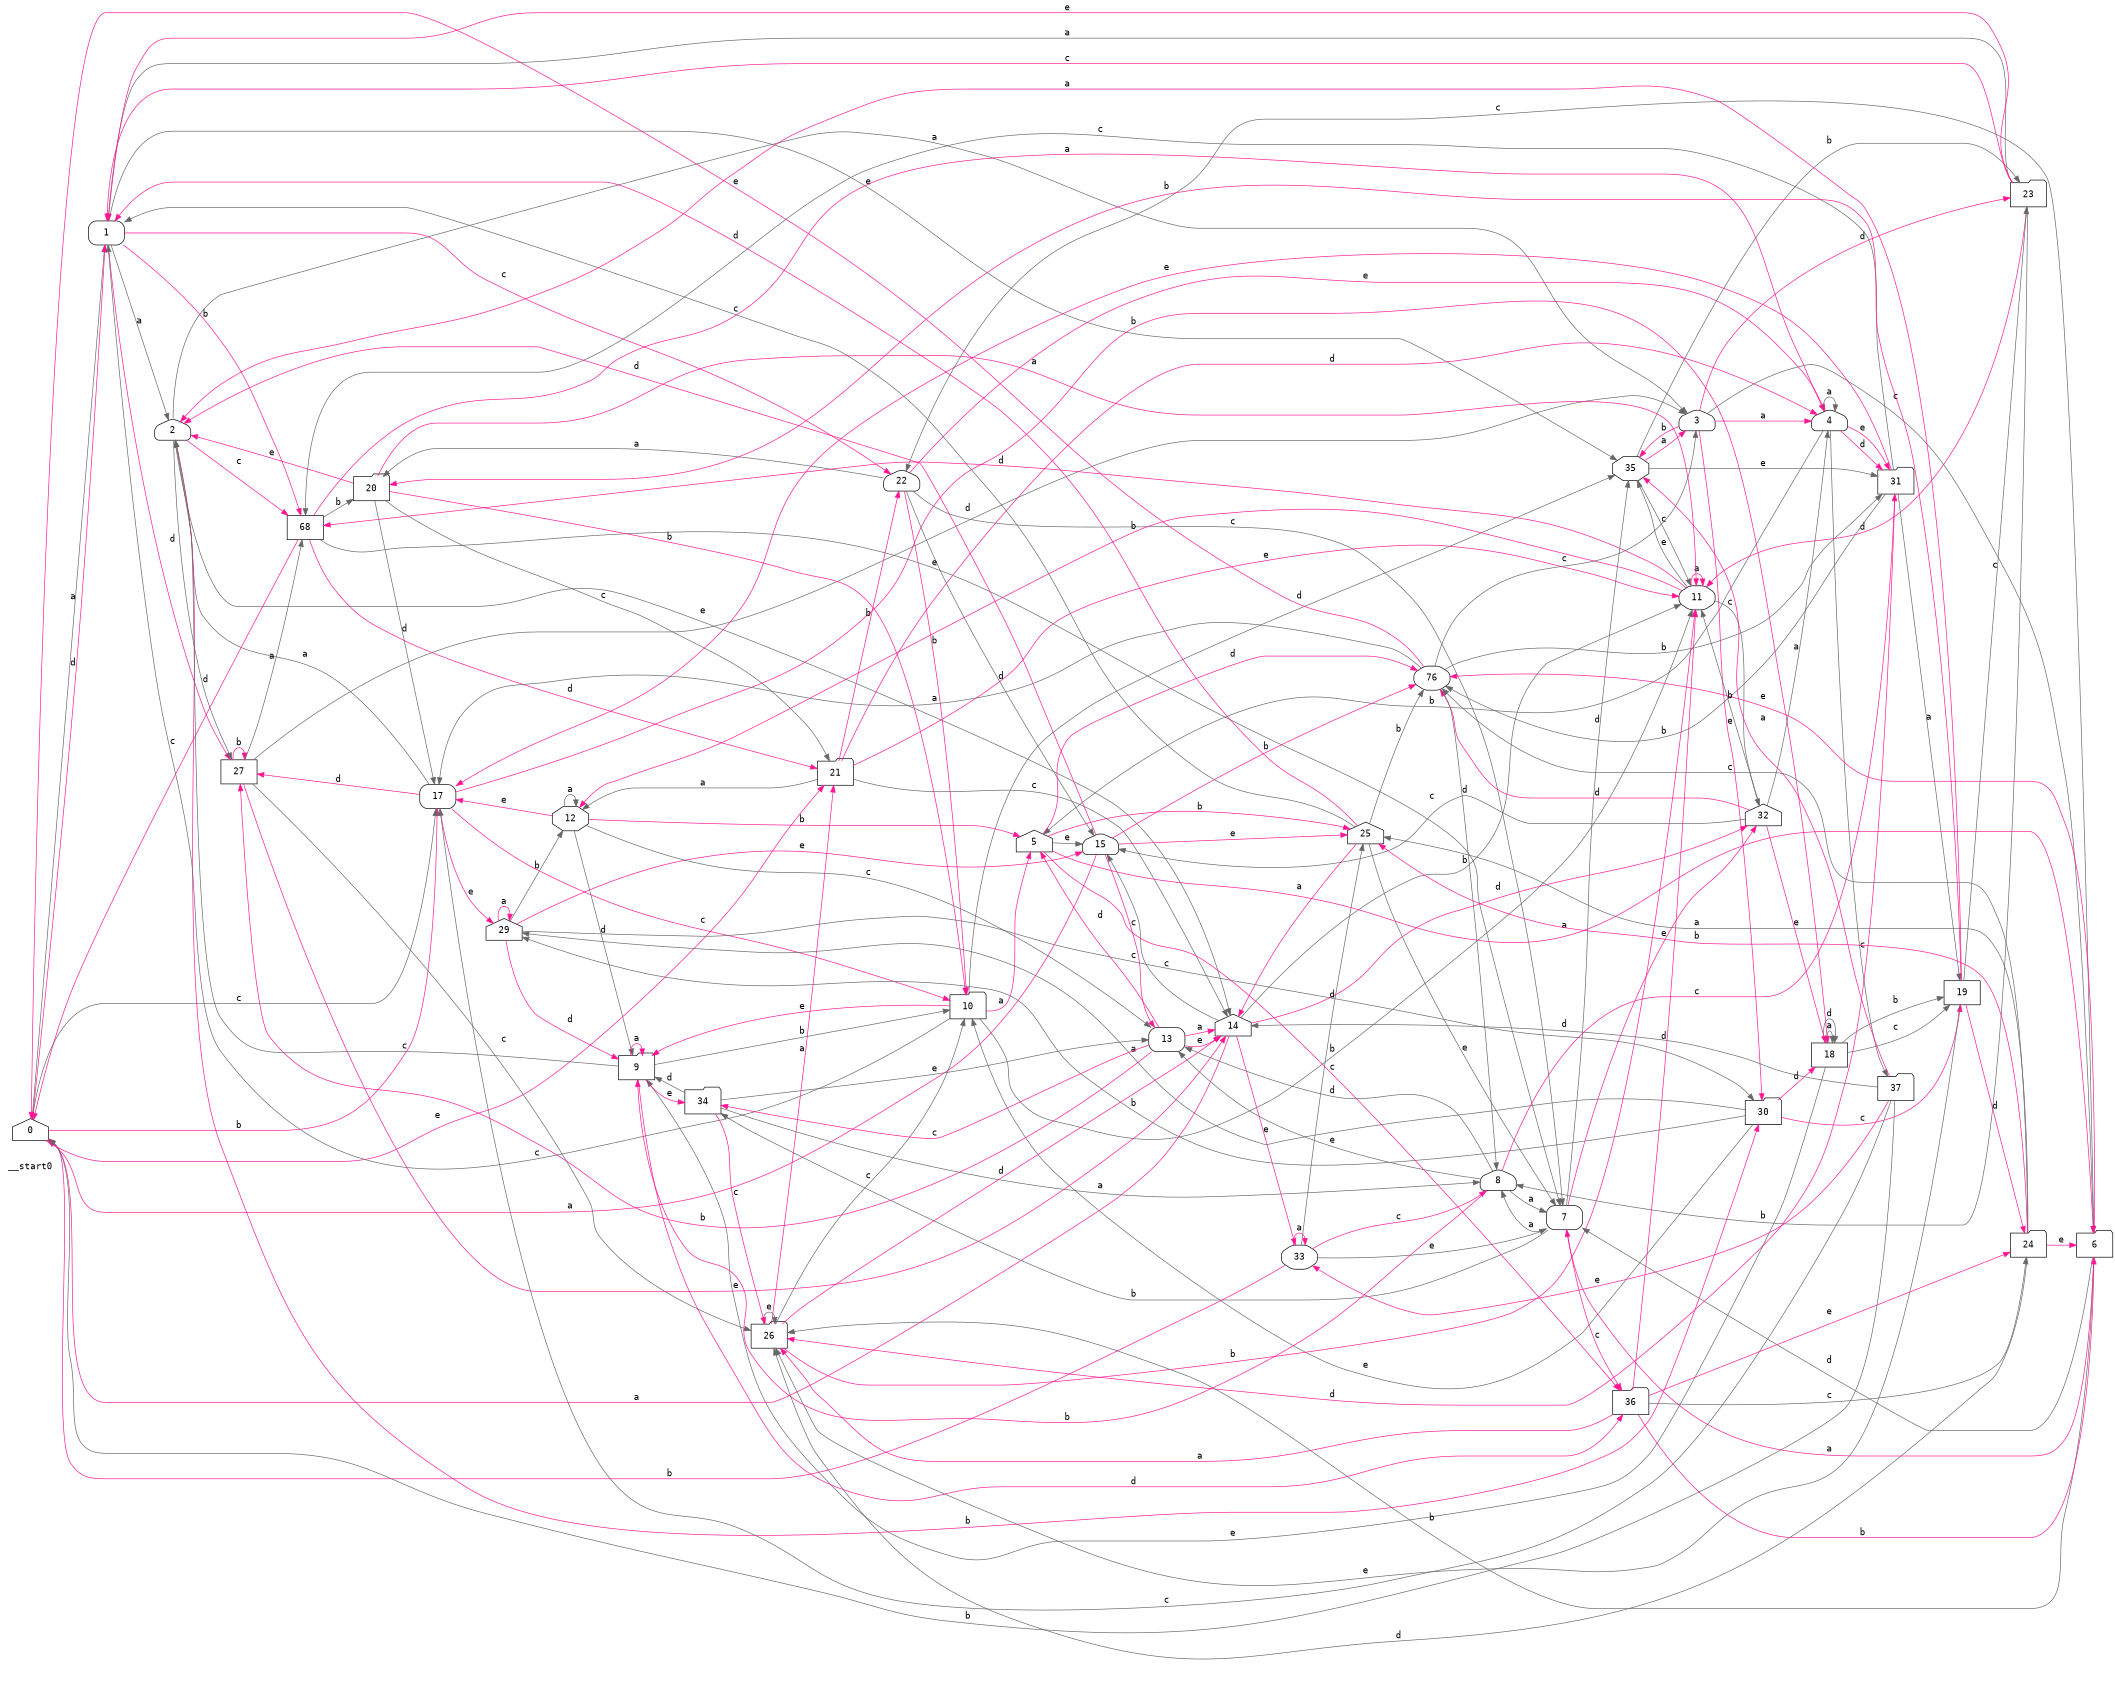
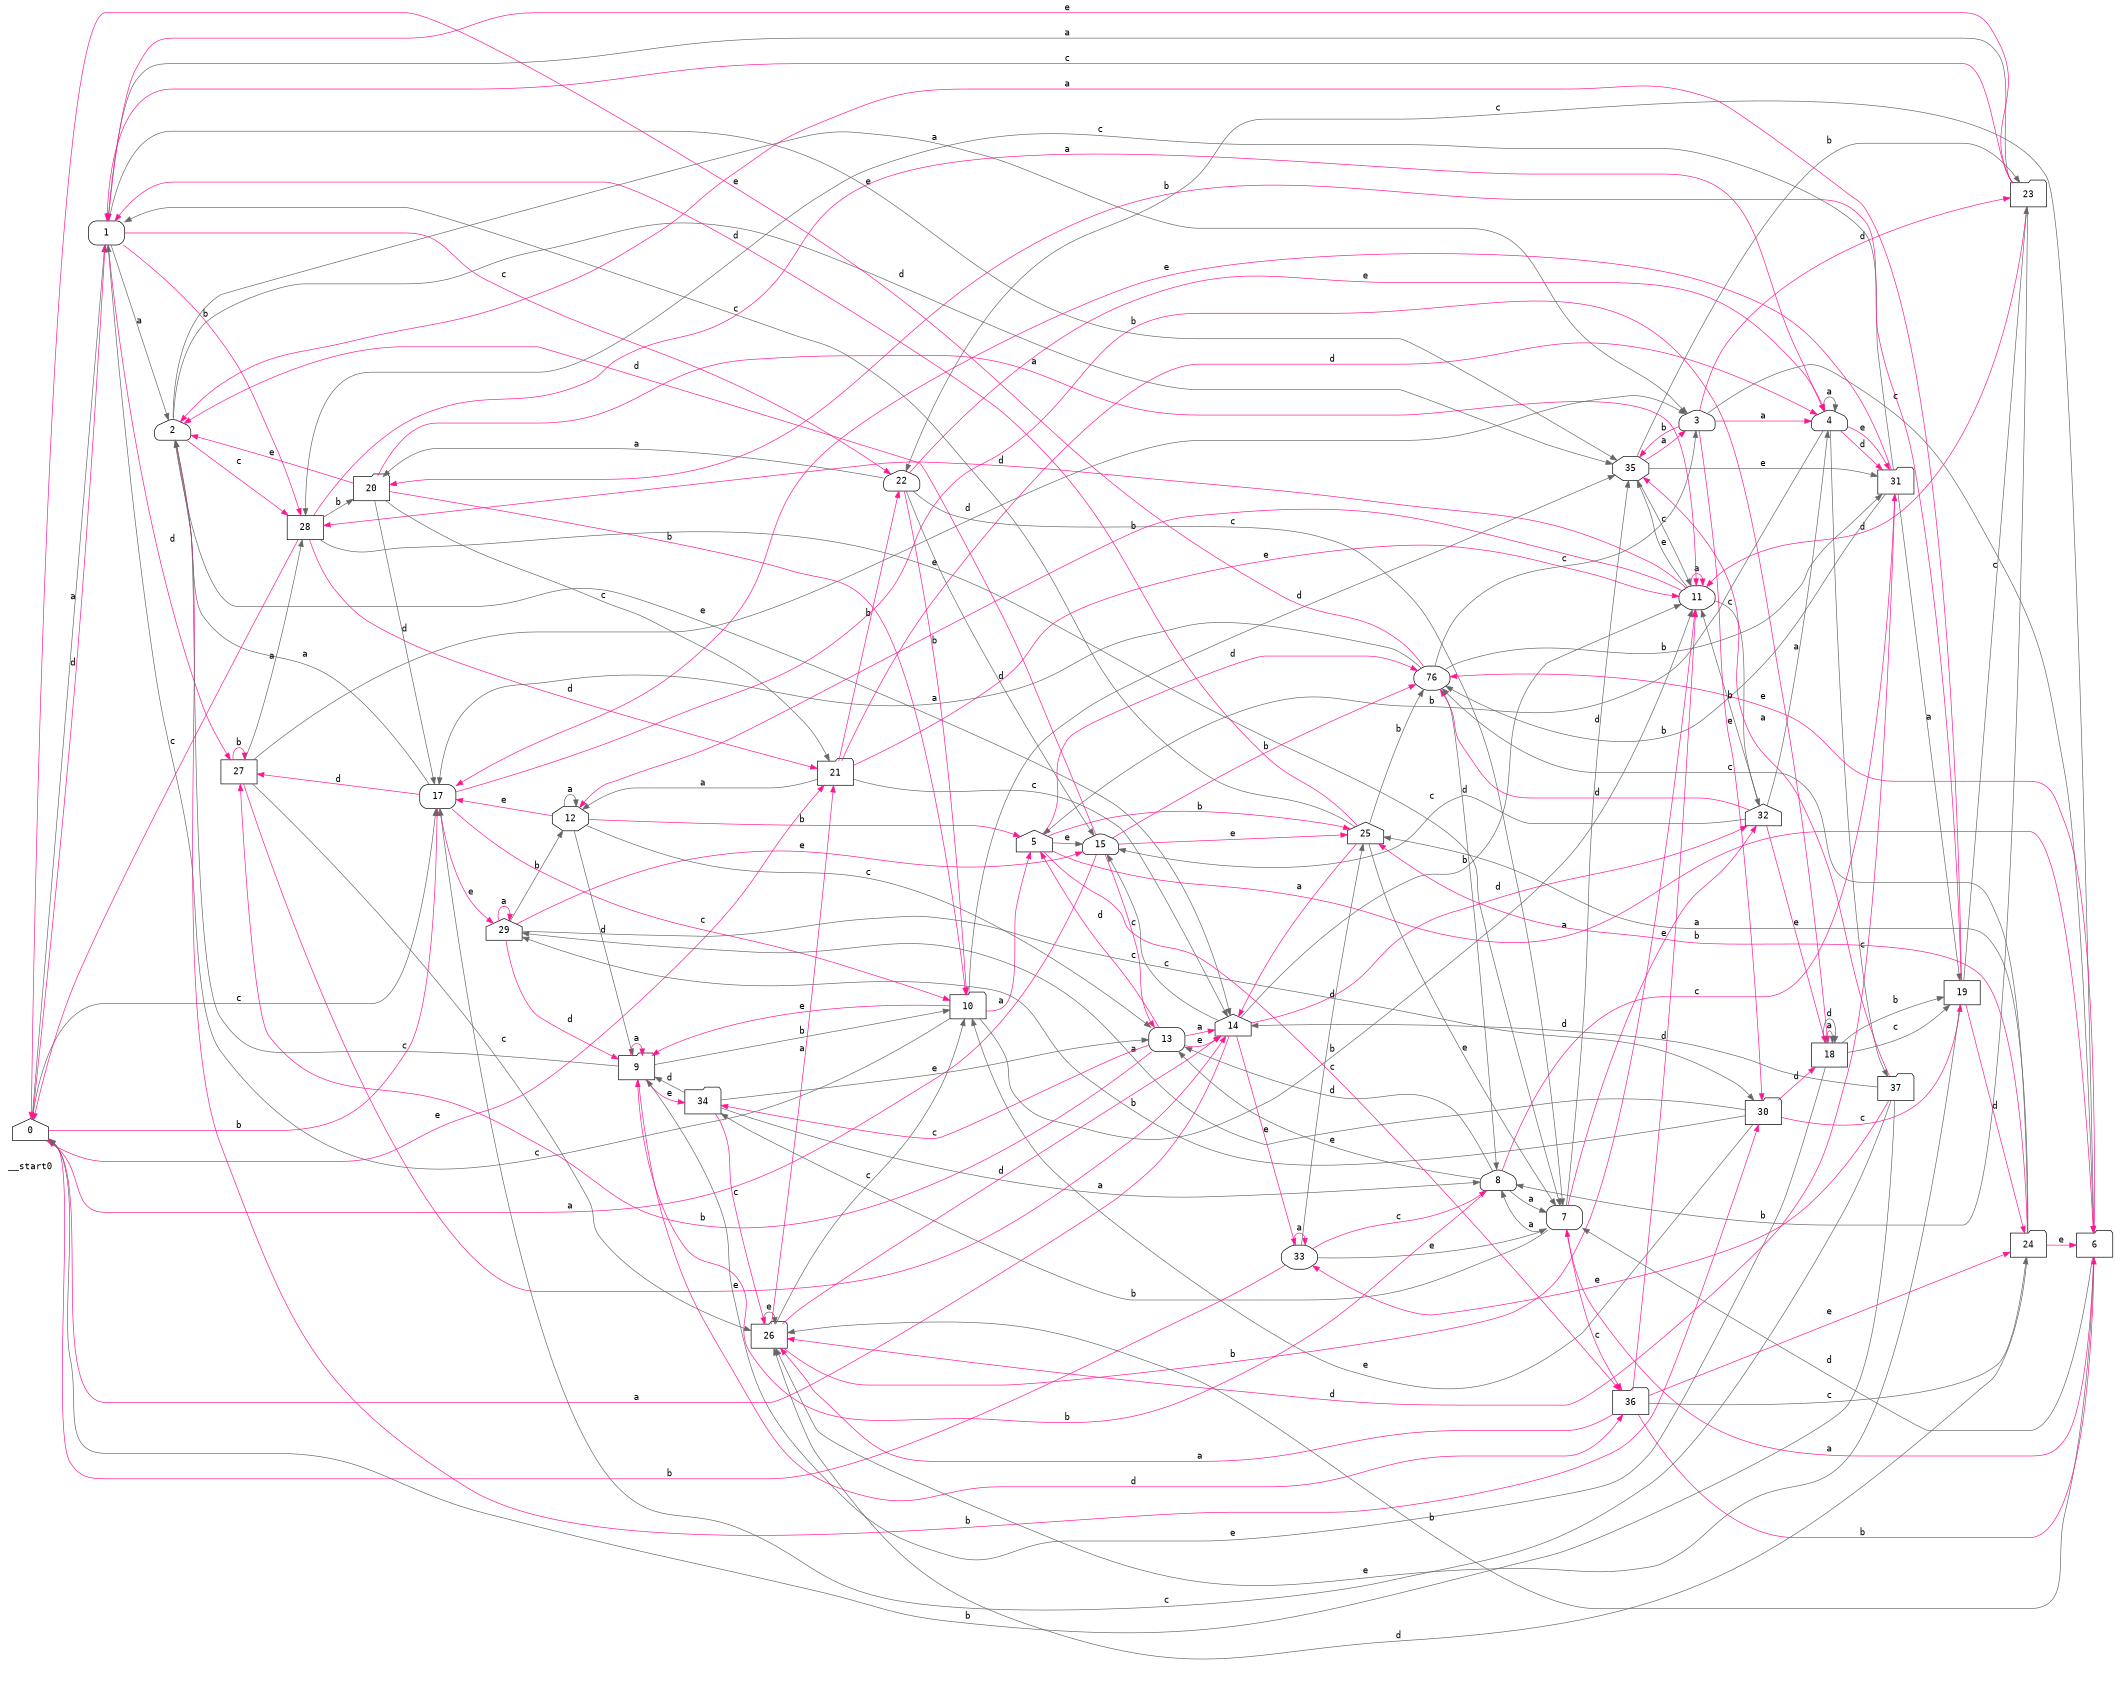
node "68": label "68" -> "28"
edge "2" -> "27": now "2" -> "35"
